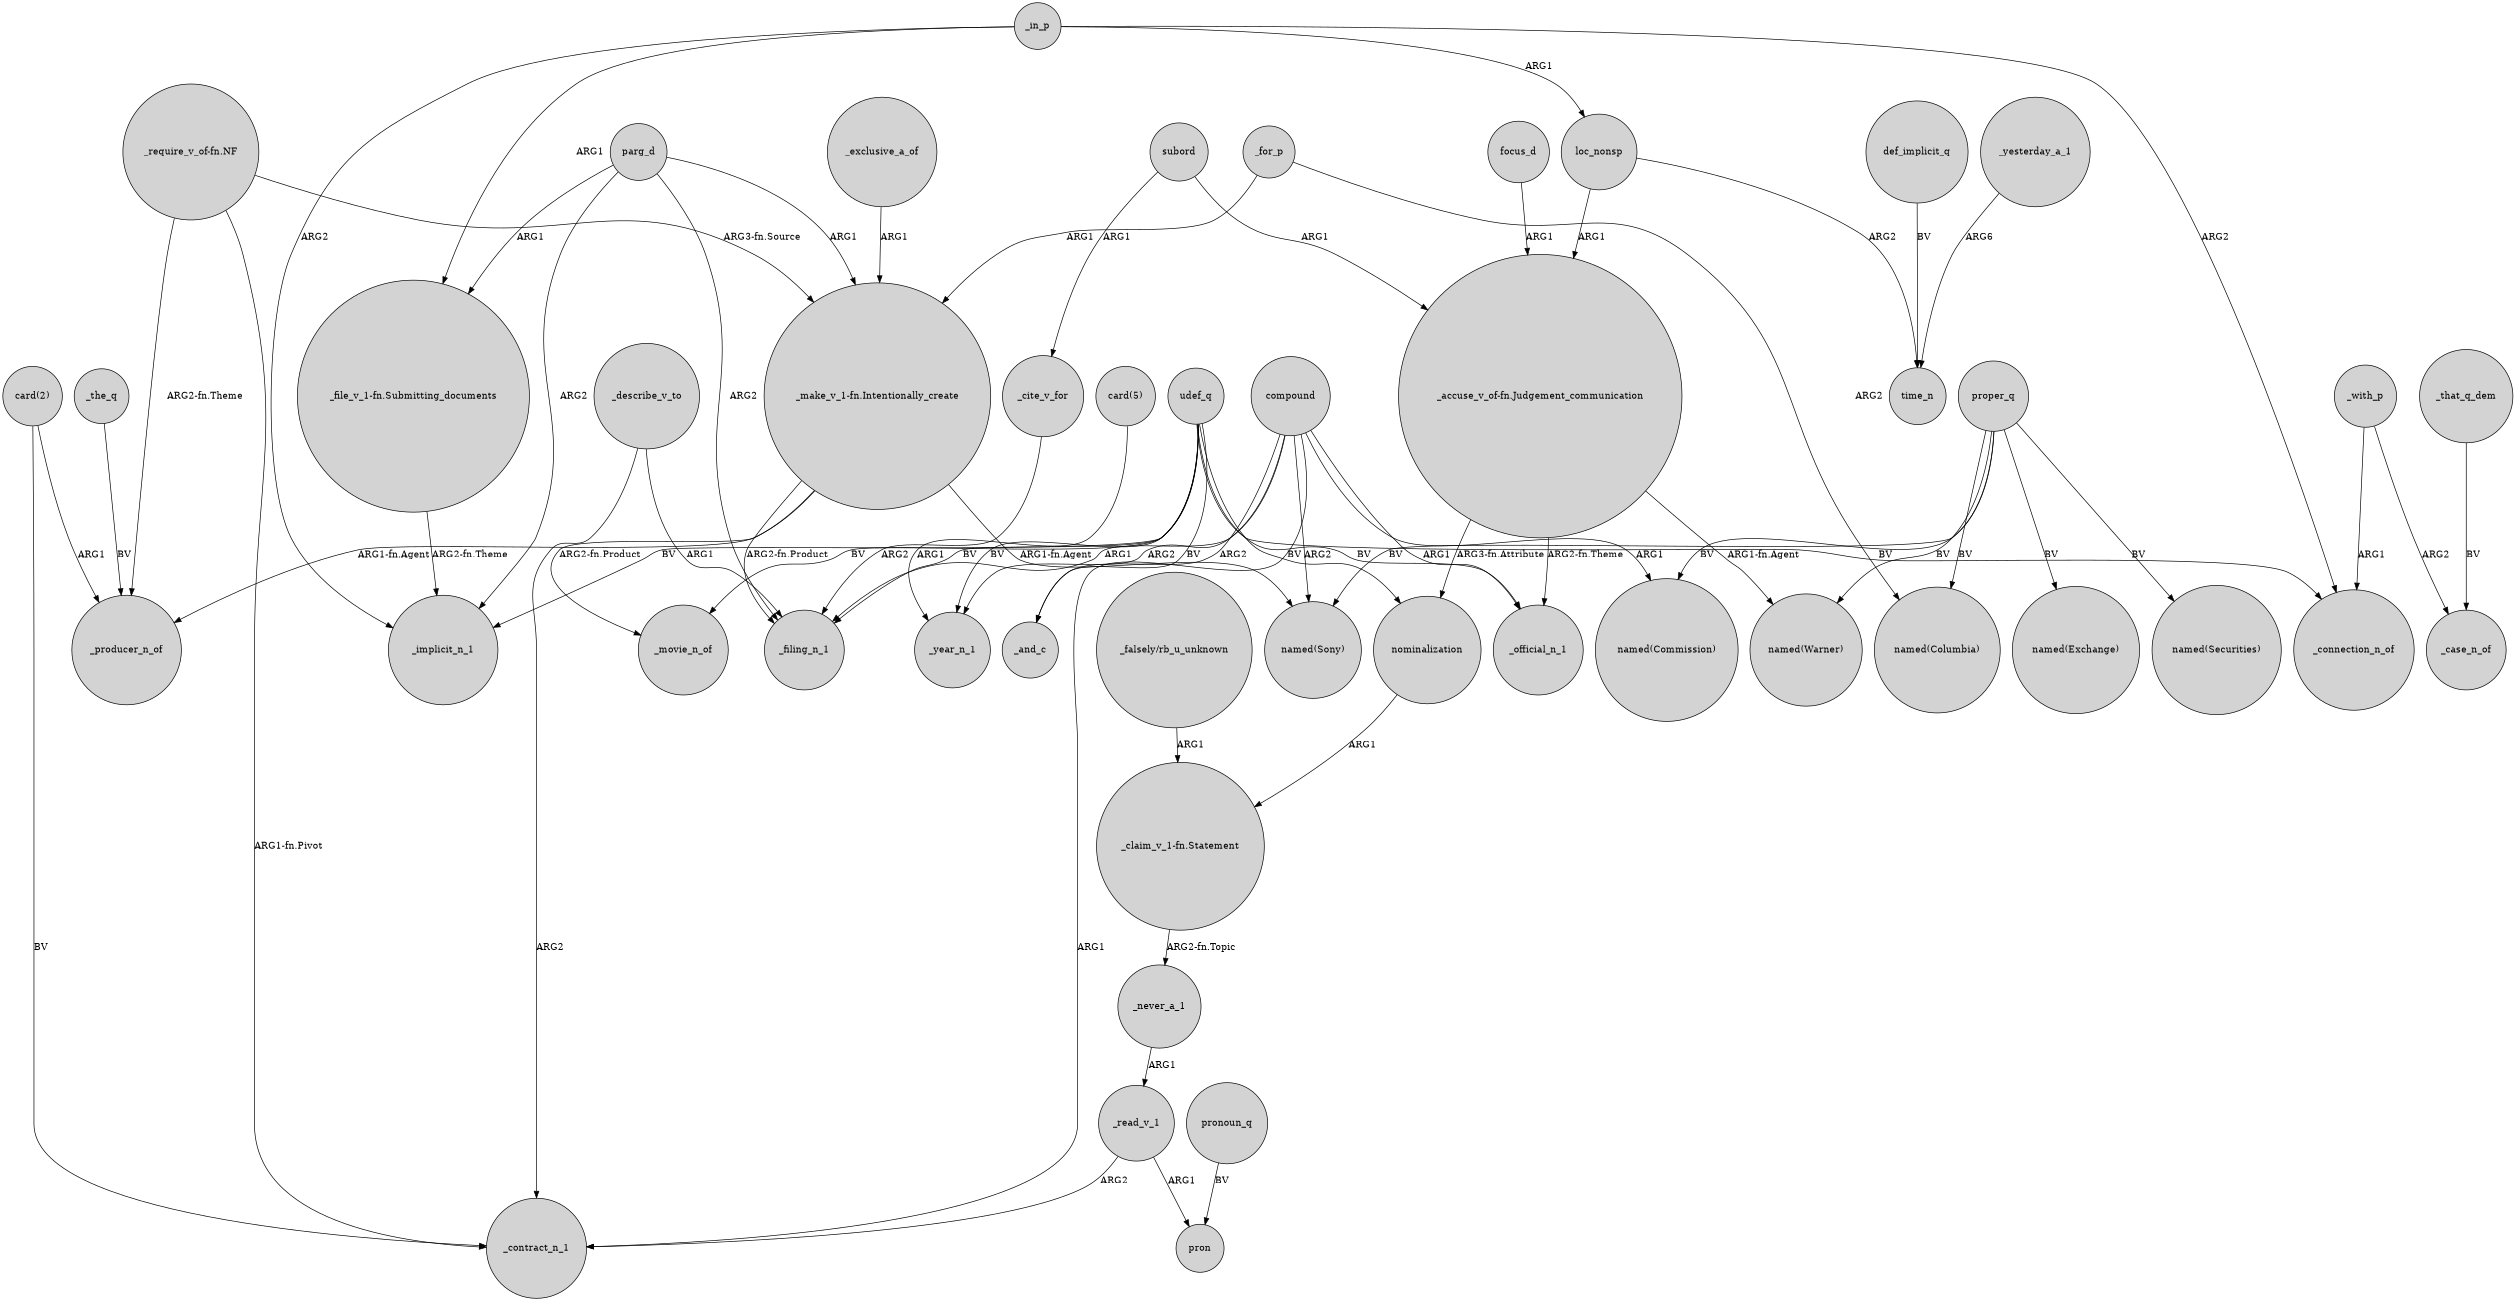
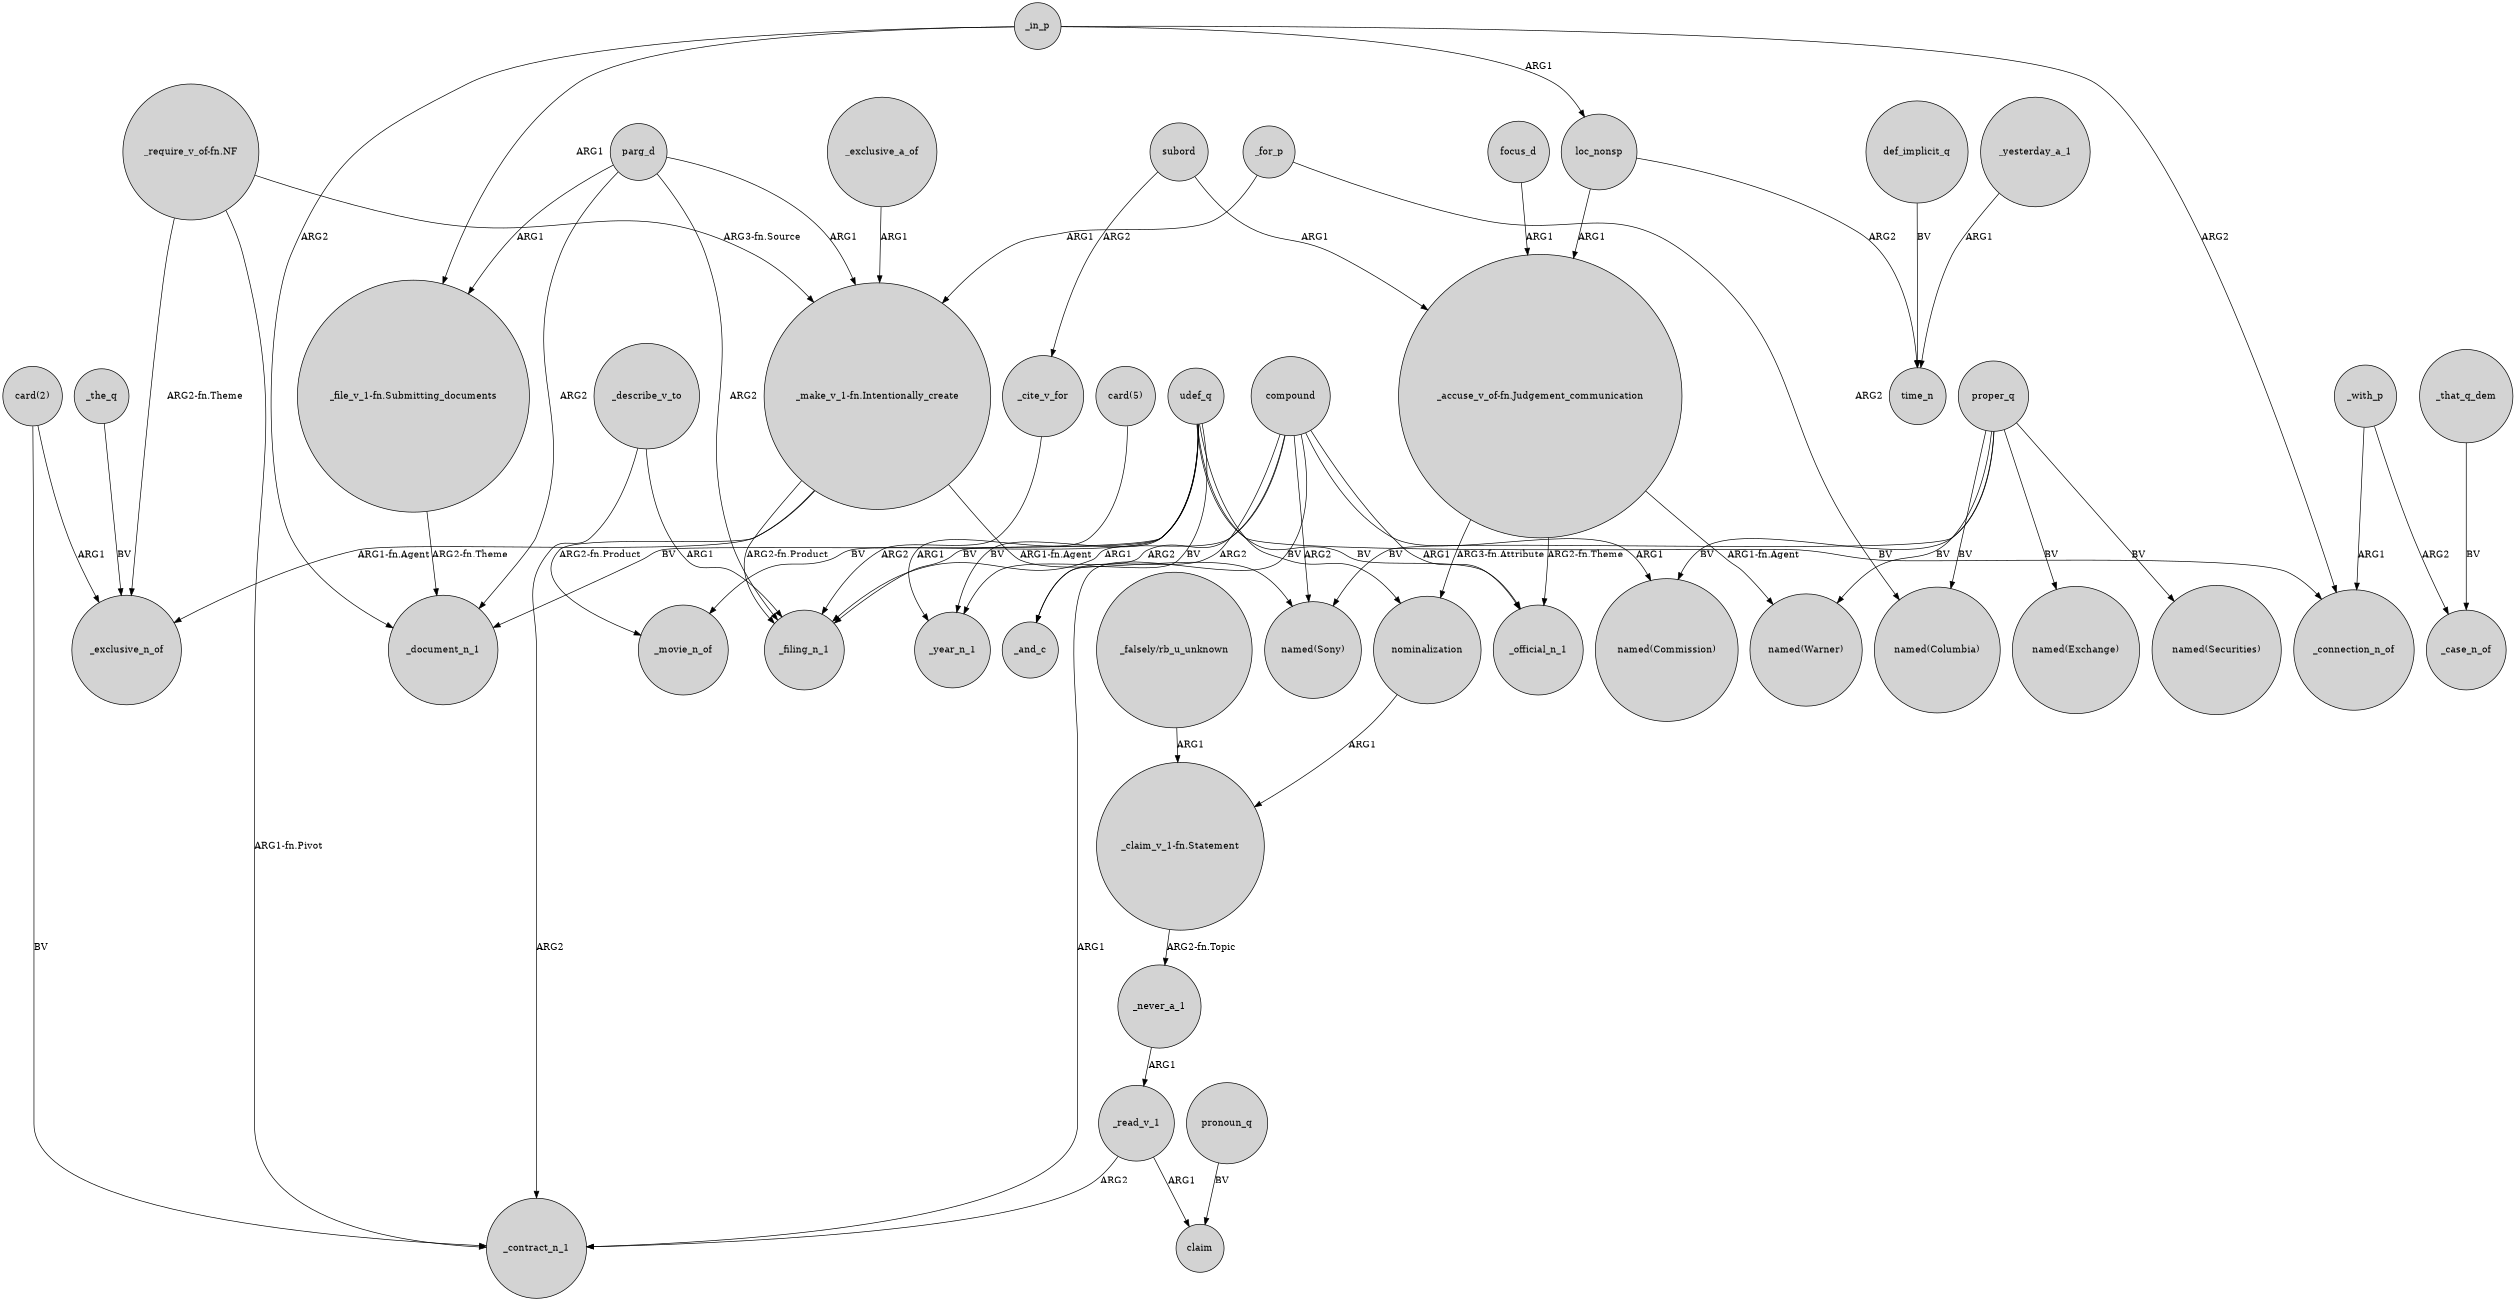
edge "subord" -> "_cite_v_for": label "ARG1" -> "ARG2"
edge "_yesterday_a_1" -> "time_n": label "ARG6" -> "ARG1"
node "_producer_n_of": label "_producer_n_of" -> "_exclusive_n_of"
node "_implicit_n_1": label "_implicit_n_1" -> "_document_n_1"
node "pron": label "pron" -> "claim"
